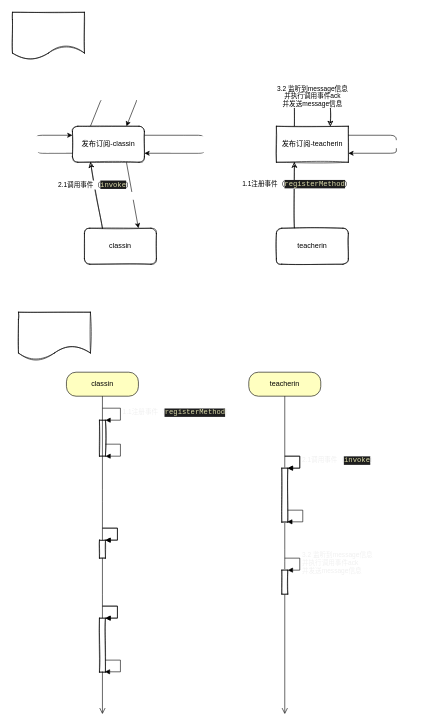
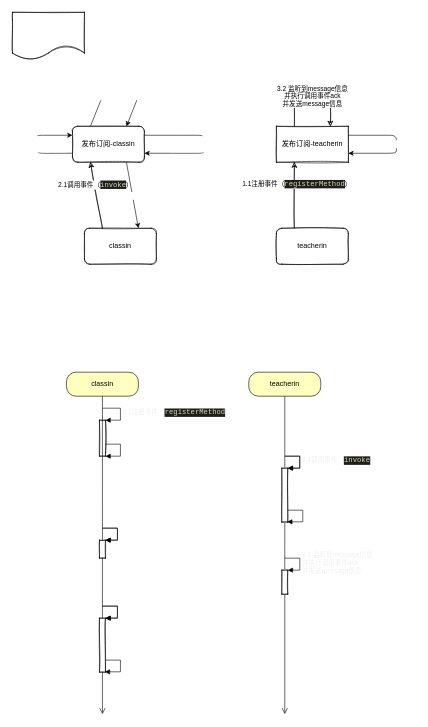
node "时序图": removed
